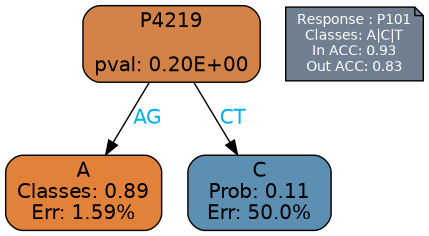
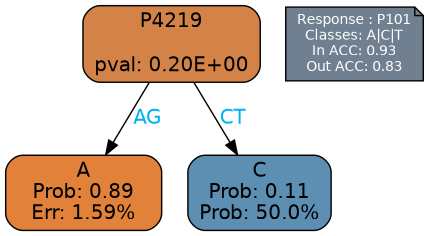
node "A Classes: 0.89 Err: 1.59%": label "A Classes: 0.89 Err: 1.59%" -> "A Prob: 0.89 Err: 1.59%"
node "C Prob: 0.11 Err: 50.0%": label "C Prob: 0.11 Err: 50.0%" -> "C Prob: 0.11 Prob: 50.0%"
